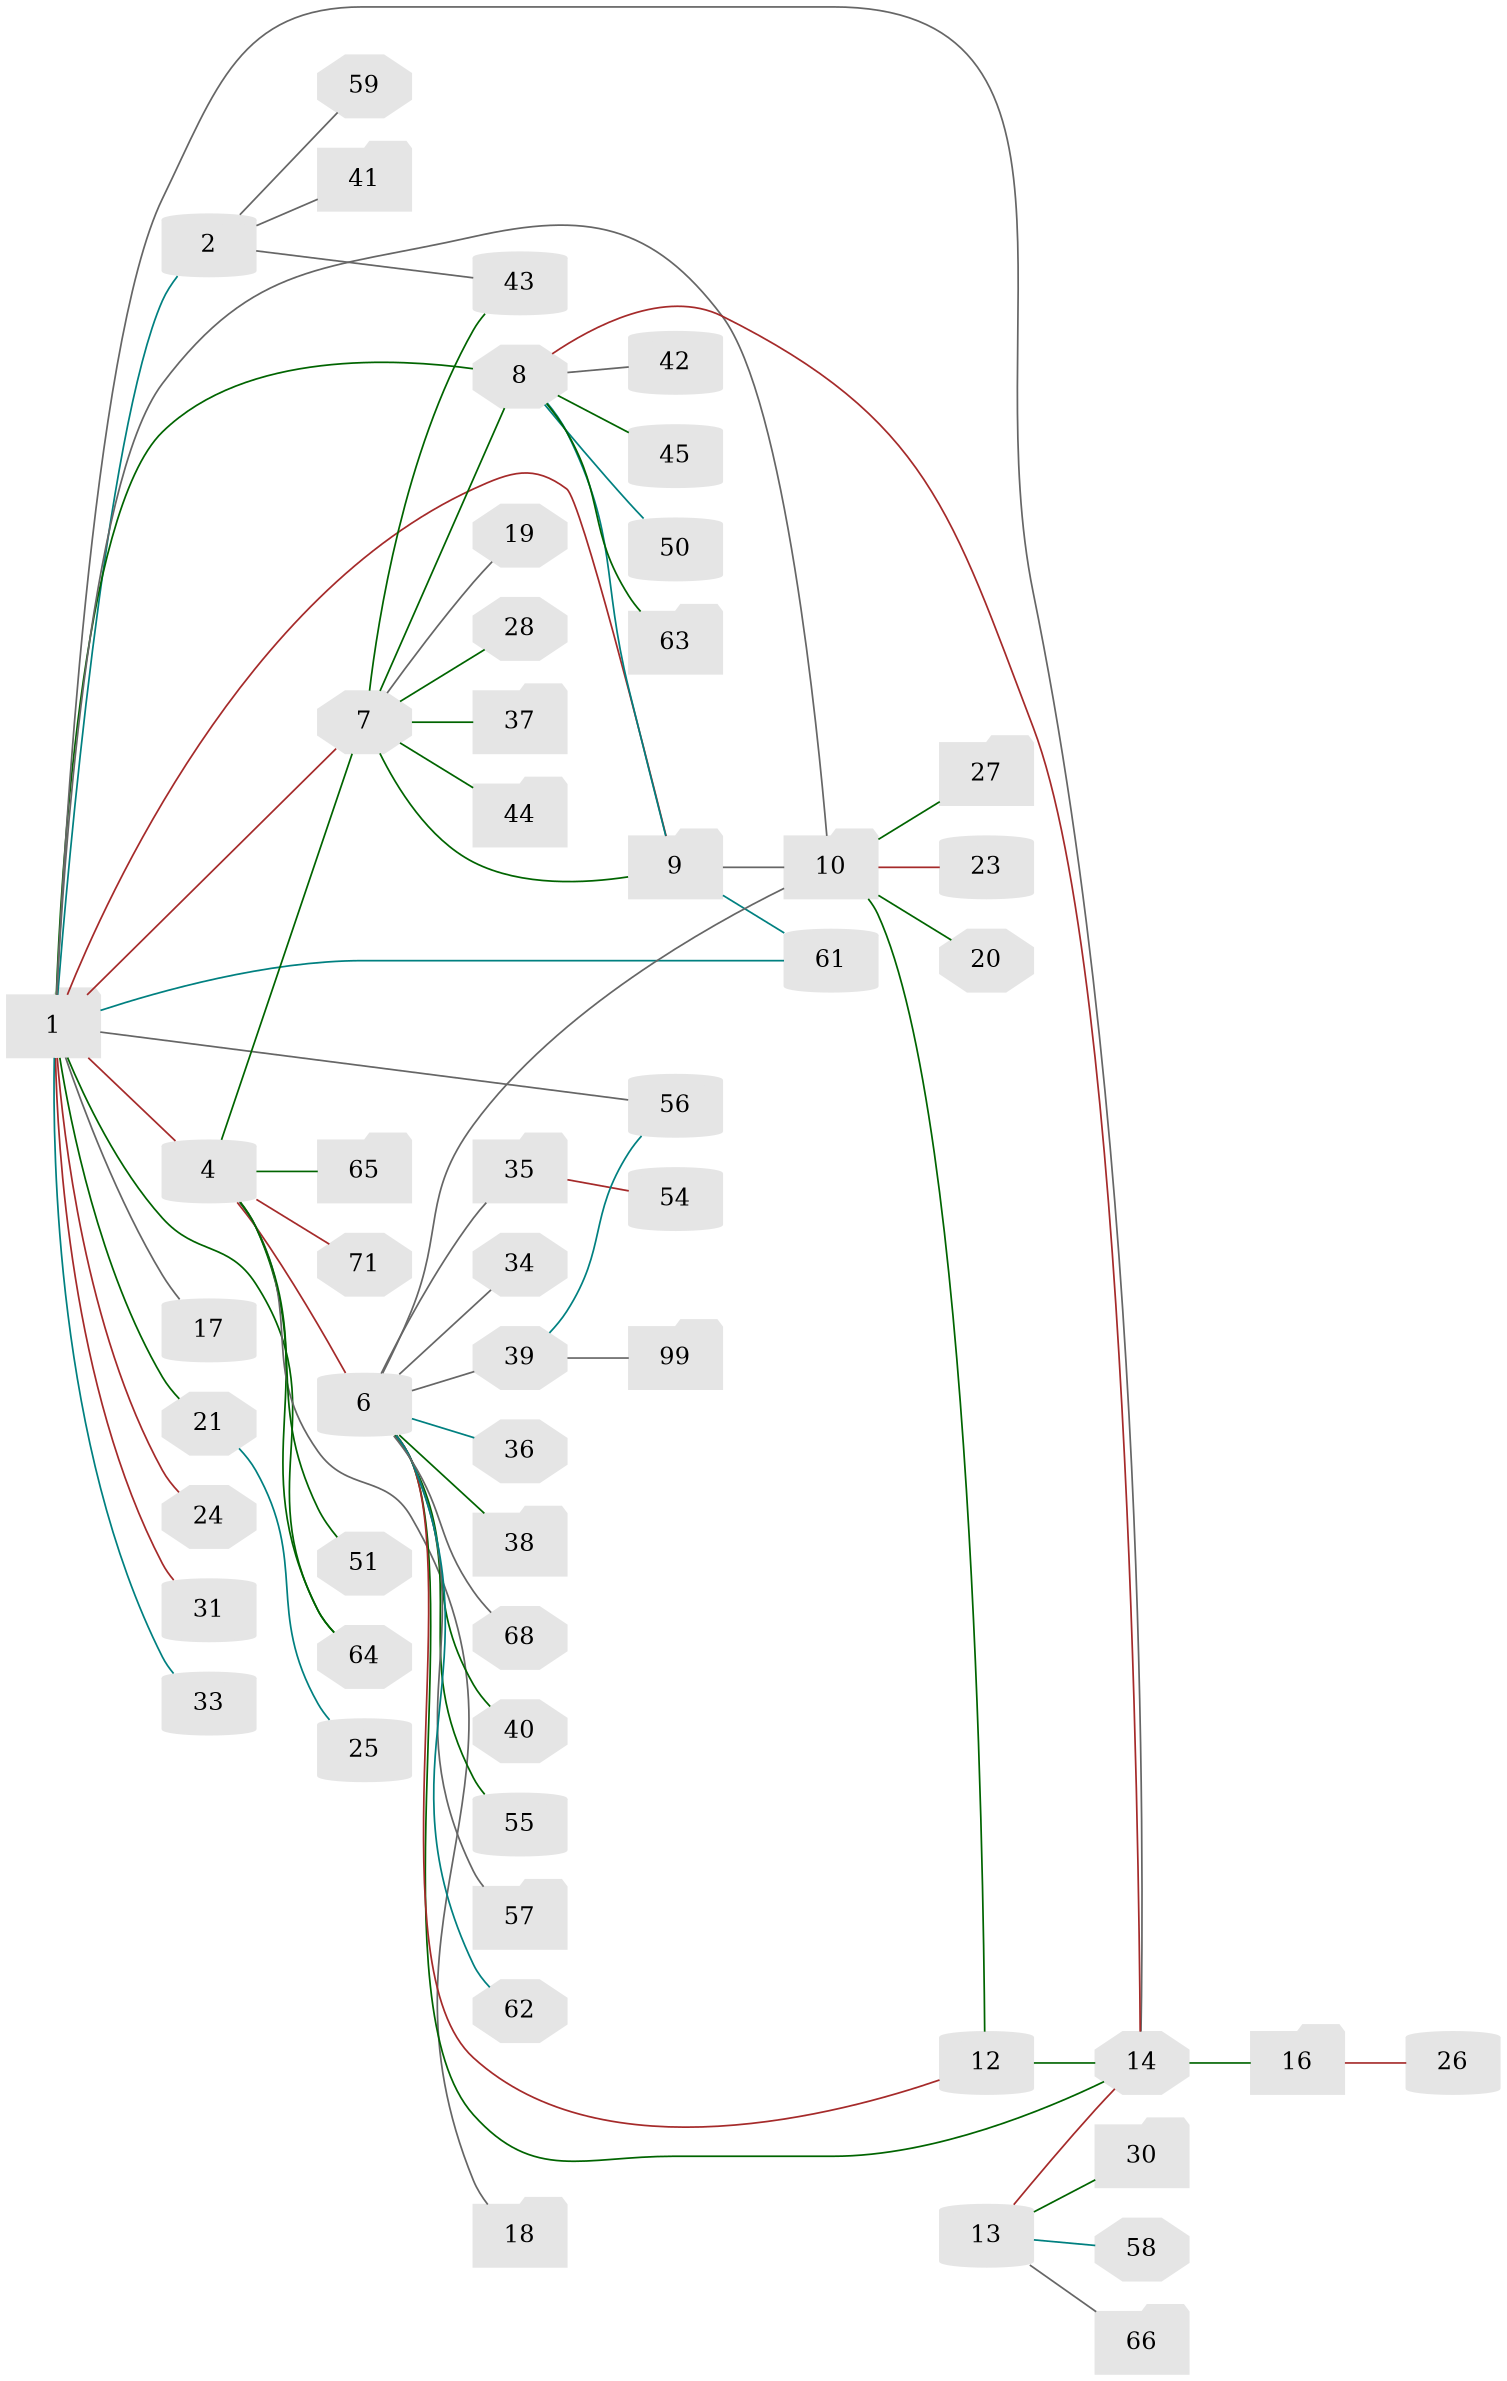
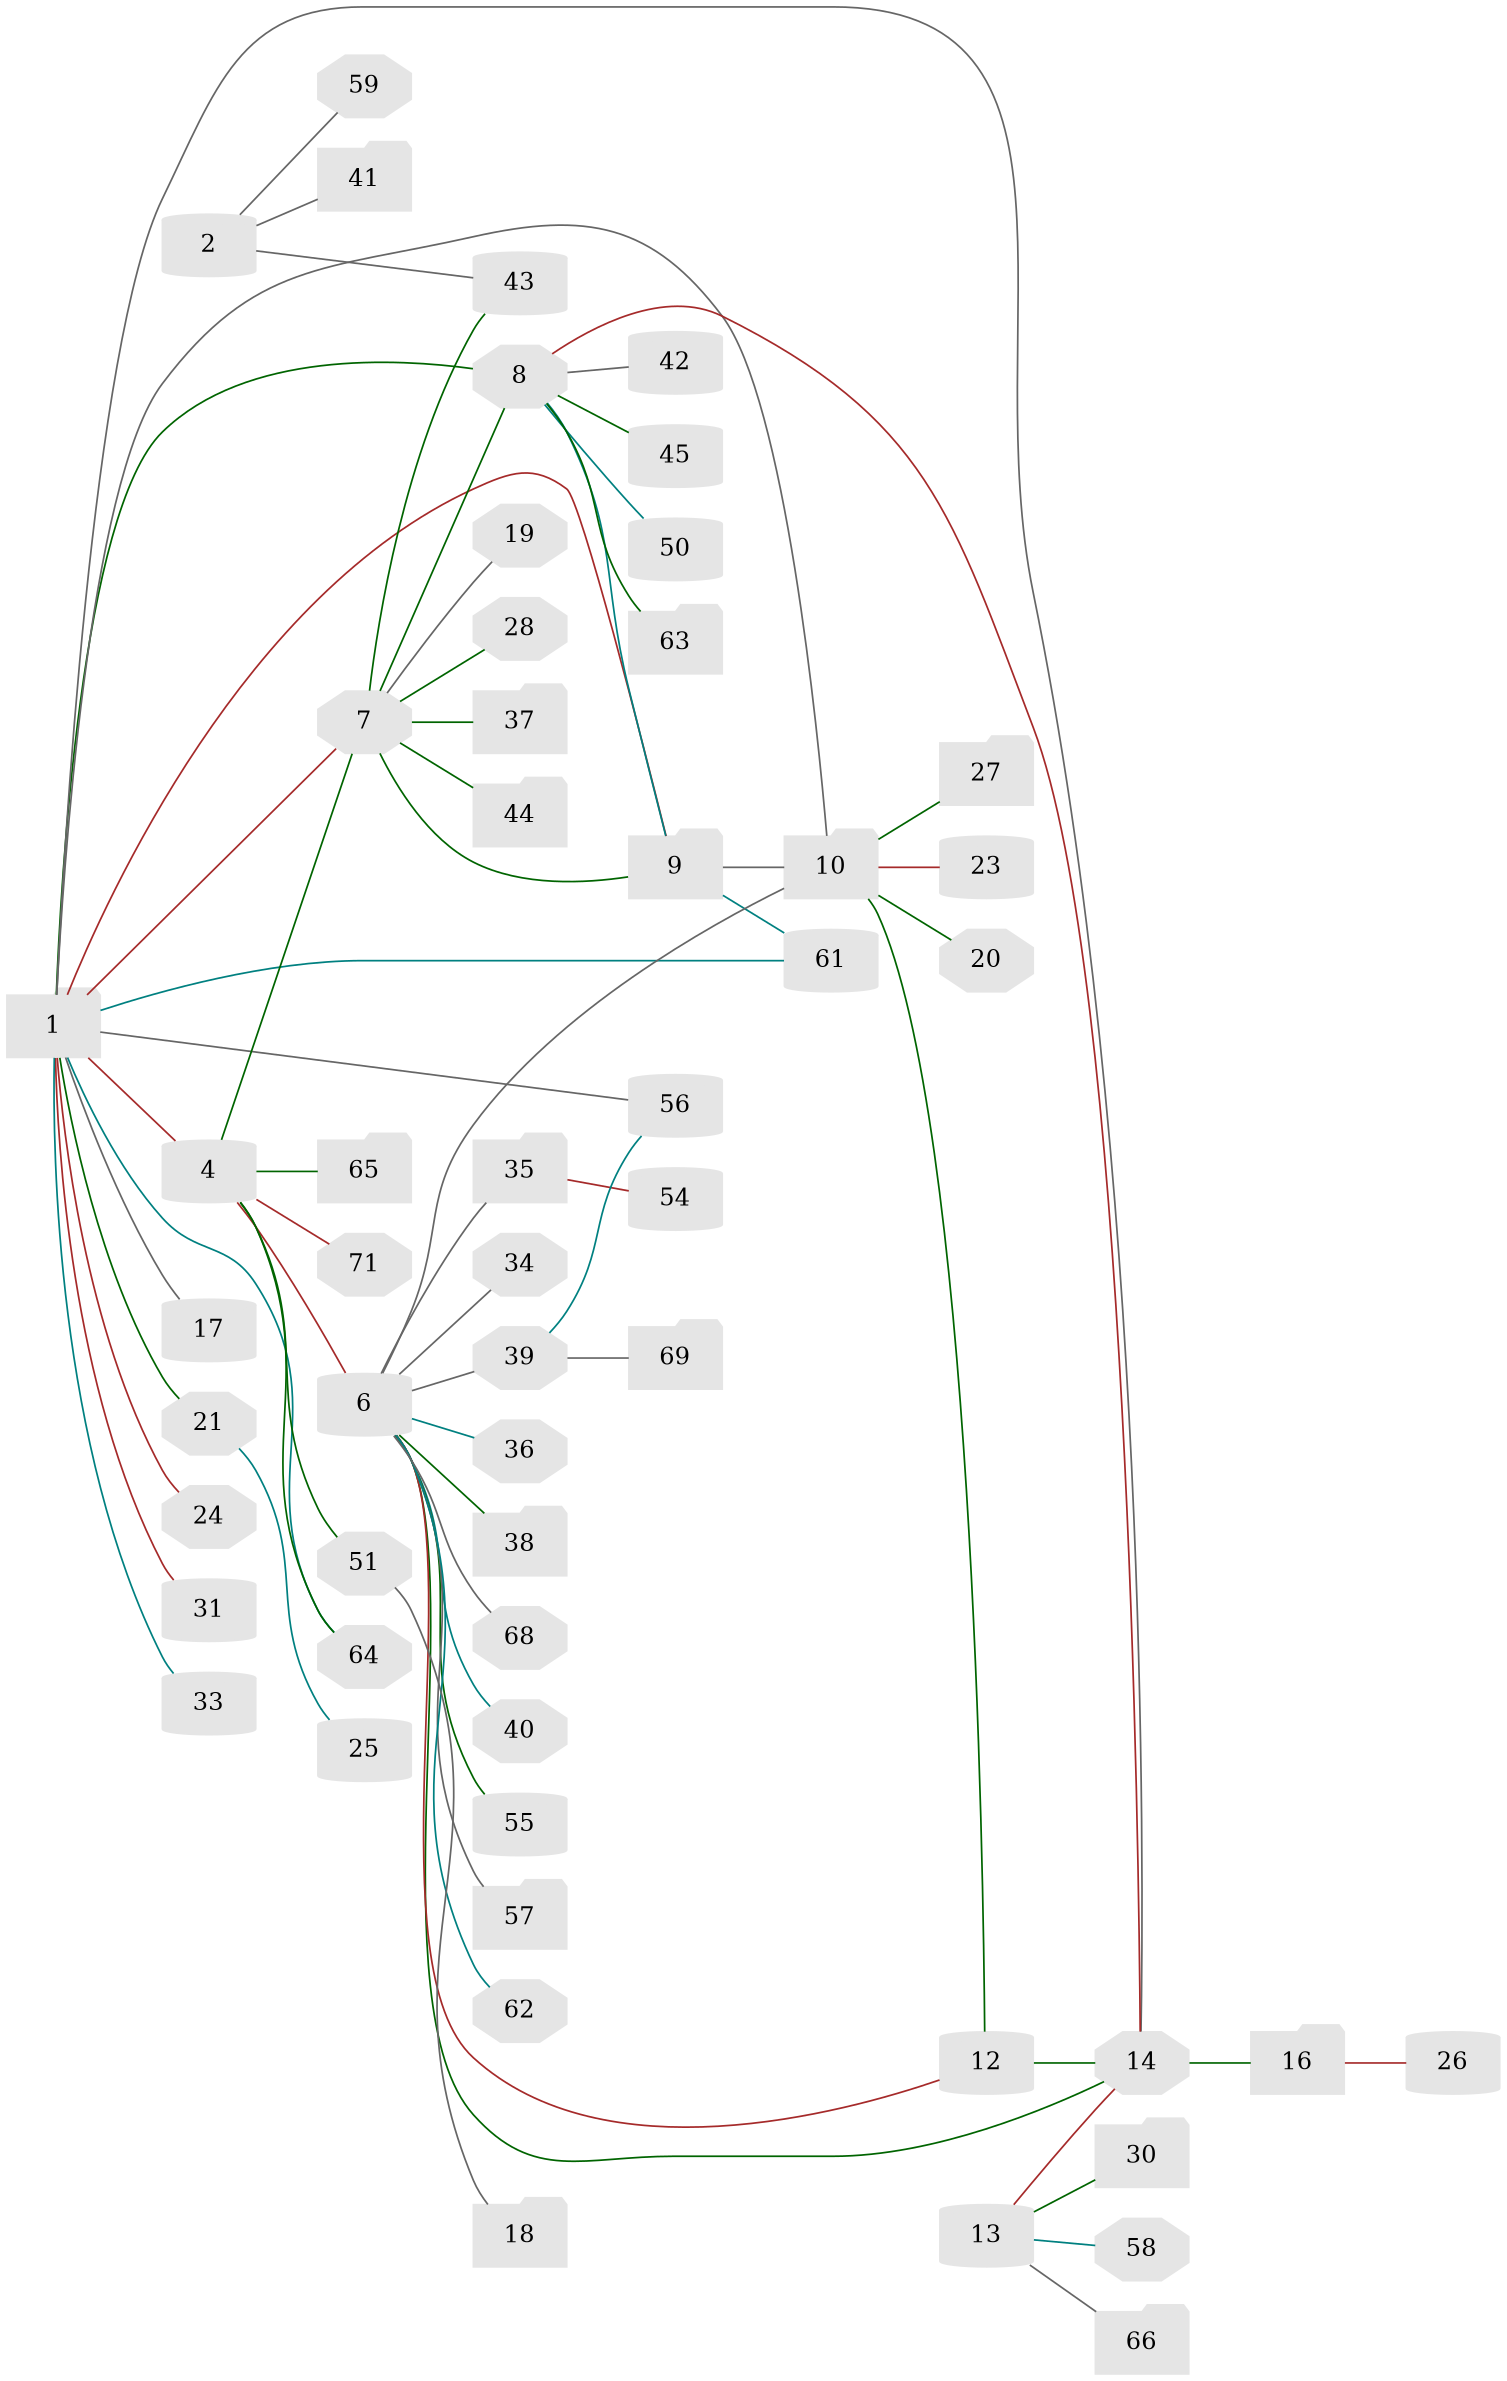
edge "2" -- "1": removed
edge "1" -- "64": color darkgreen -> teal
node "99": label "99" -> "69"
edge "6" -- "40": color darkgreen -> teal
edge "4" -- "18": now "51" -- "18"
